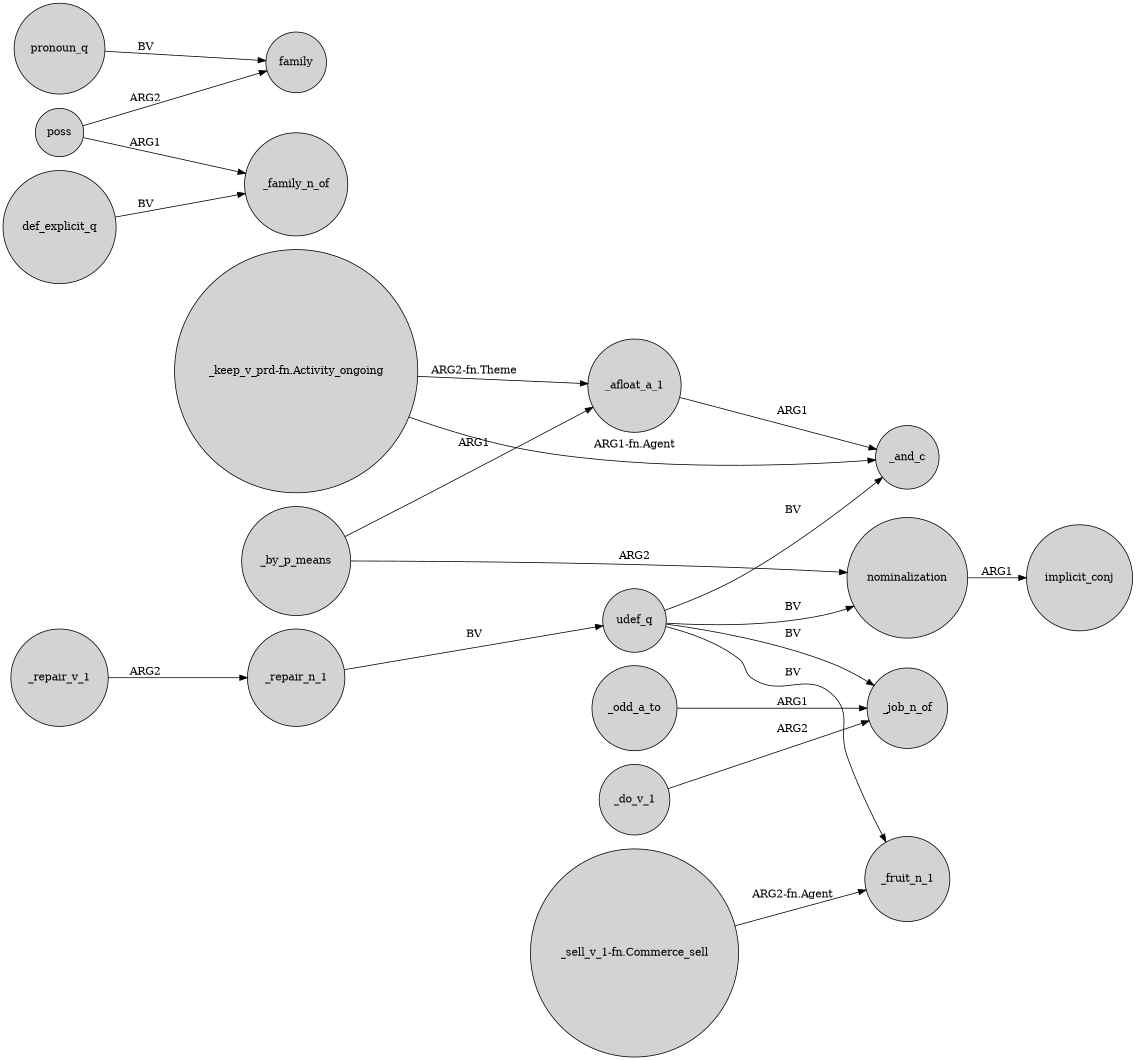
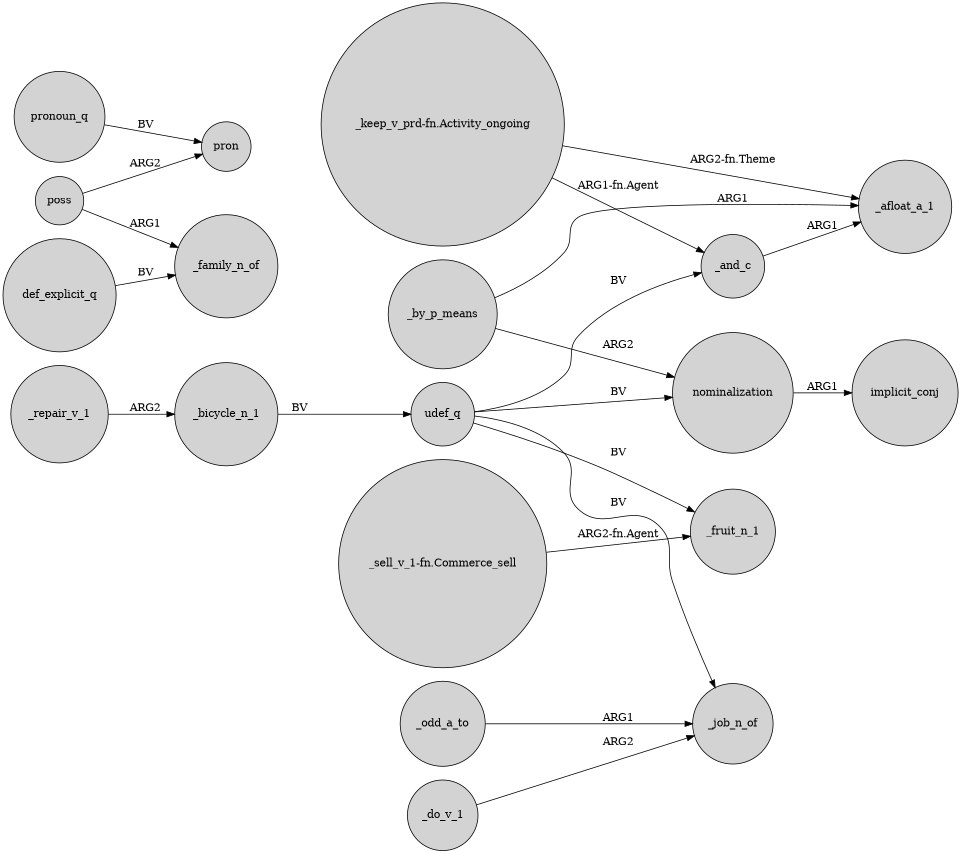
node "family": label "family" -> "pron"
edge "_afloat_a_1" -> "_and_c": reversed
node "_repair_n_1": label "_repair_n_1" -> "_bicycle_n_1"
